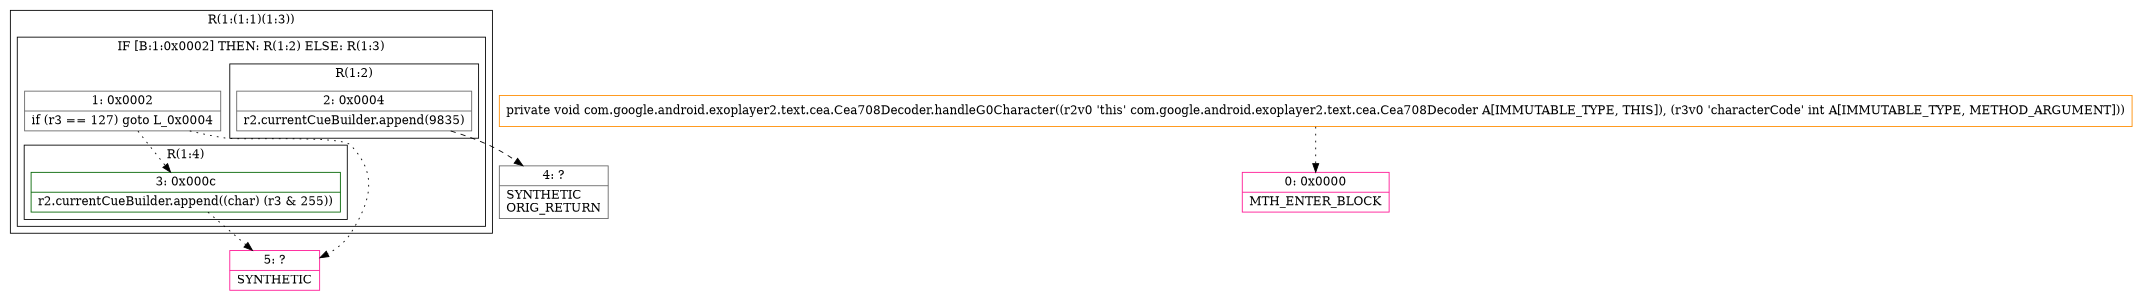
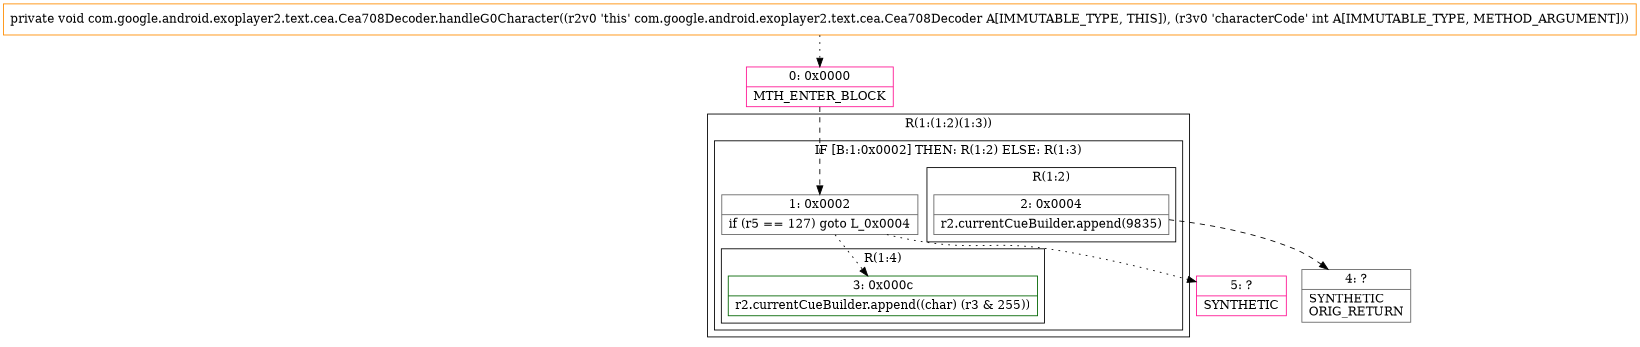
cluster "R(1:(1:1)(1:3))": label "R(1:(1:1)(1:3))" -> "R(1:(1:2)(1:3))"
node "1: 0x0002": text "if (r3 == 127) goto L_0x0004" -> "if (r5 == 127) goto L_0x0004"
edge "0: 0x0000" -> "1: 0x0002": added
edge "3: 0x000c" -> "5: ?": removed
